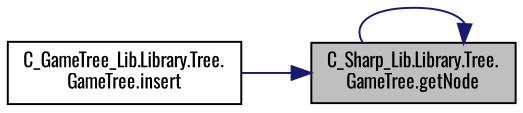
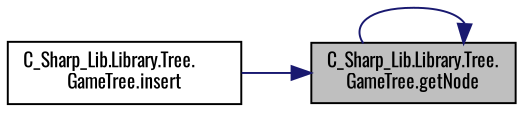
node "C_GameTree_Lib.Library.Tree. GameTree.insert": label "C_GameTree_Lib.Library.Tree. GameTree.insert" -> "C_Sharp_Lib.Library.Tree. GameTree.insert"
